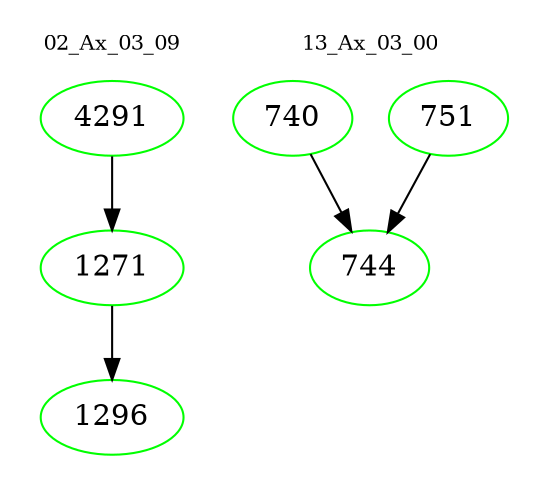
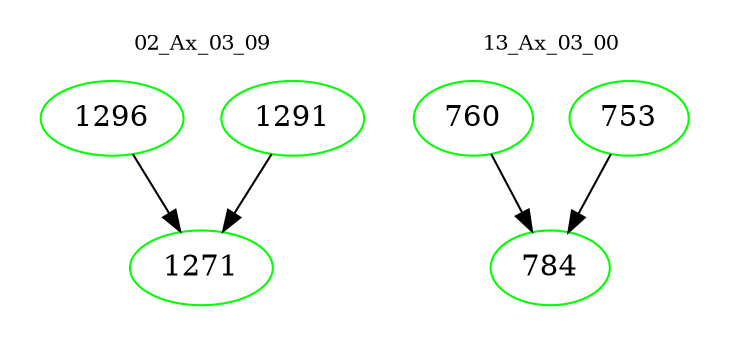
node "4291": label "4291" -> "1291"
node "740": label "740" -> "760"
node "751": label "751" -> "753"
node "744": label "744" -> "784"
edge "1271" -> "1296": reversed
